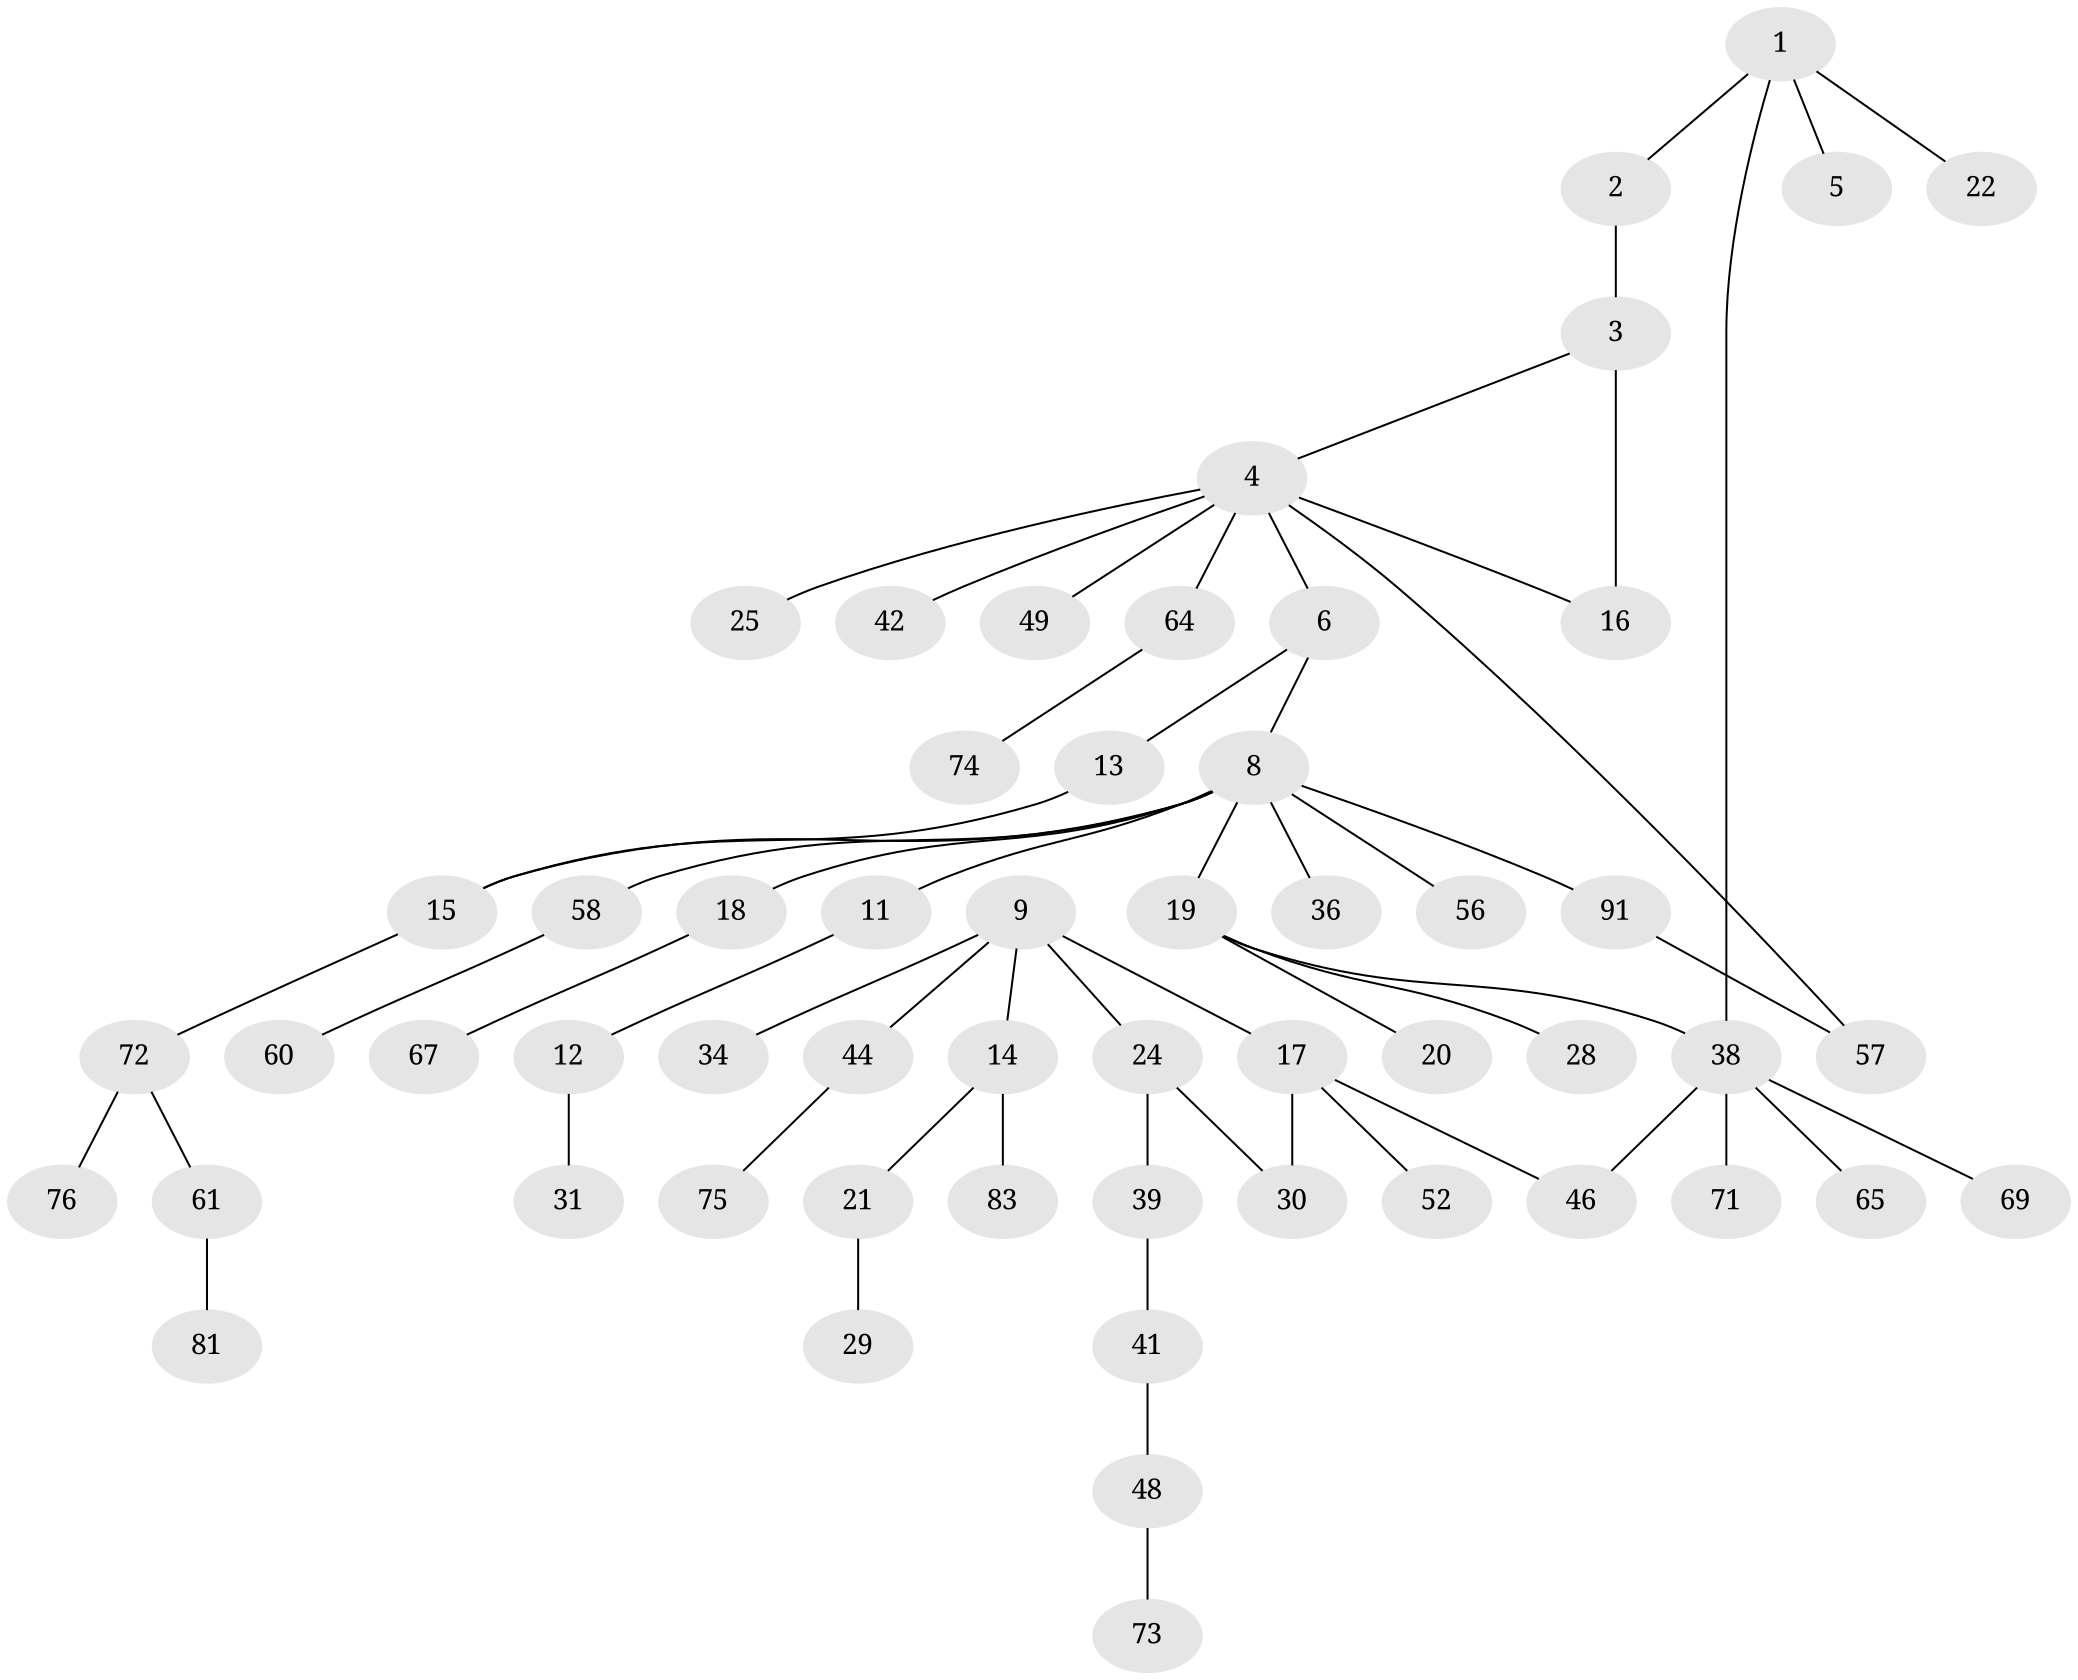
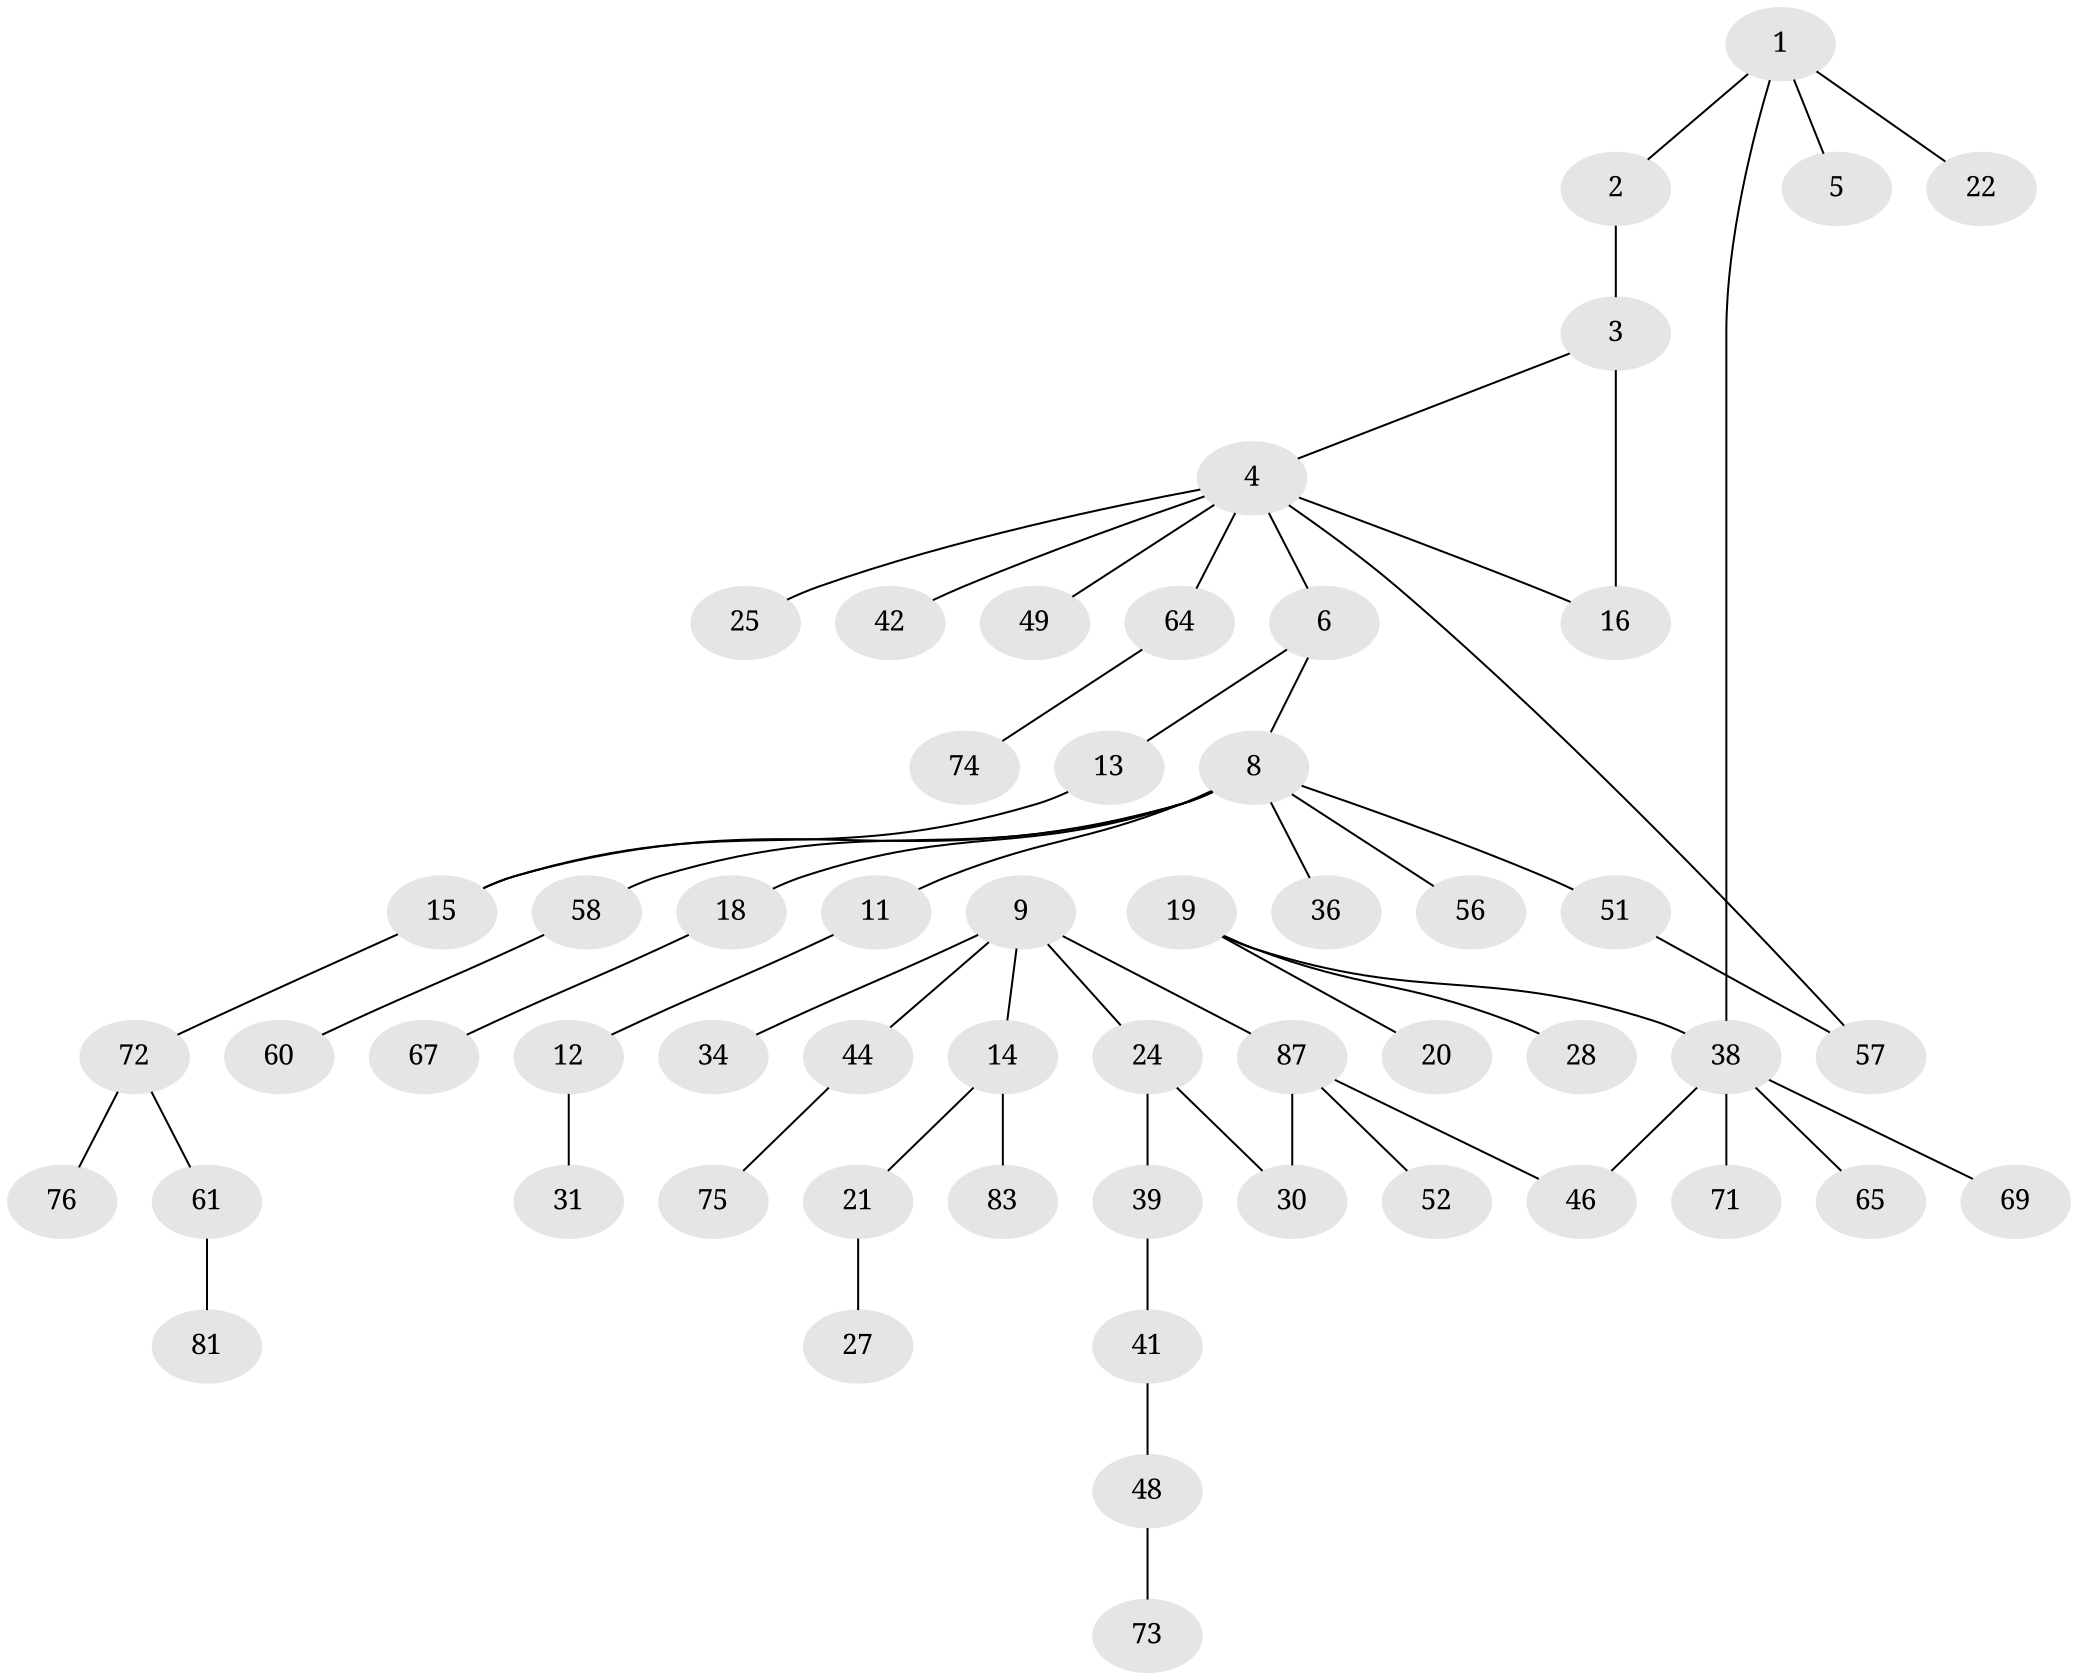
edge "8" -- "19": removed
node "91": label "91" -> "51"
node "17": label "17" -> "87"
node "29": label "29" -> "27"
